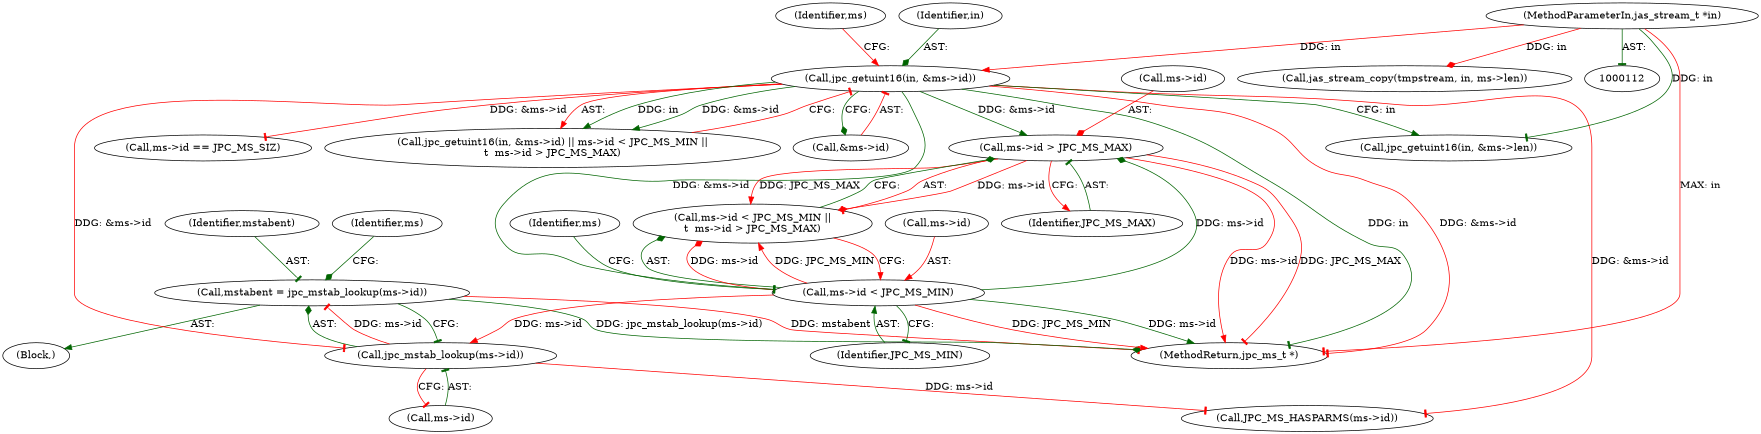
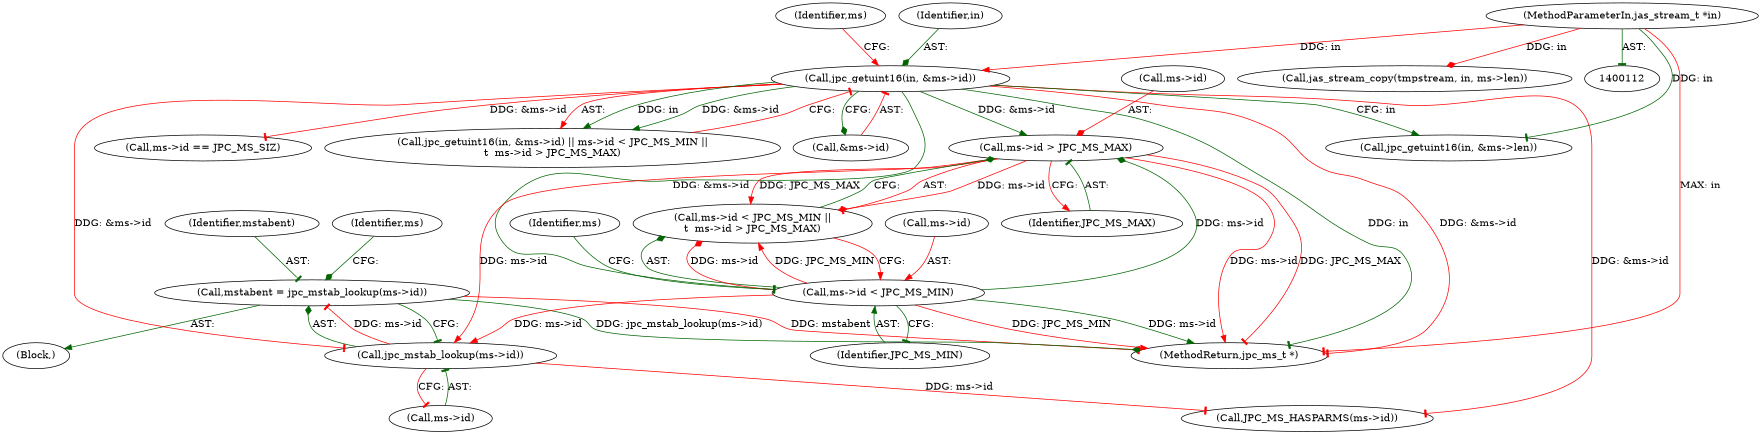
node "1000112": label "1000112" -> "1400112"
edge "(Call,ms->id > JPC_MS_MAX)" -> "(Call,jpc_mstab_lookup(ms->id))": added, label "DDG: ms->id"
